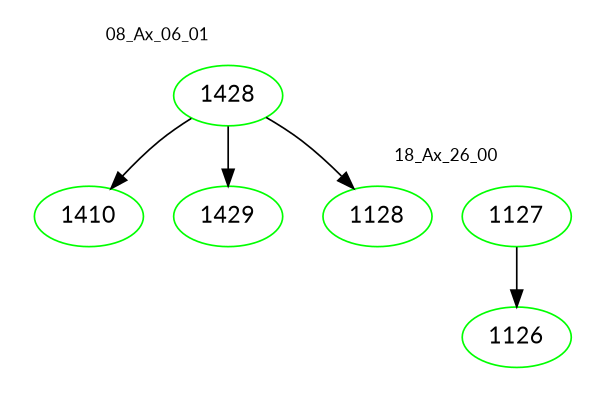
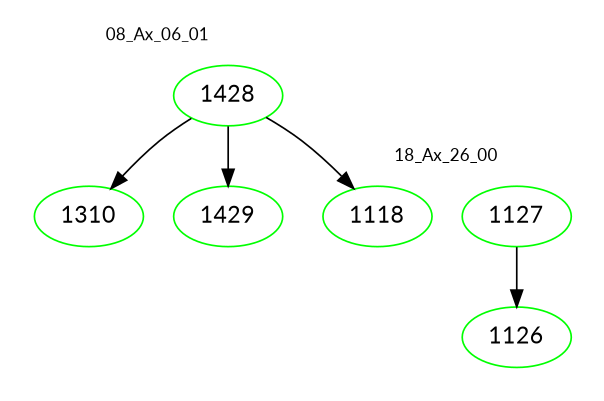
node "1410": label "1410" -> "1310"
node "1128": label "1128" -> "1118"
